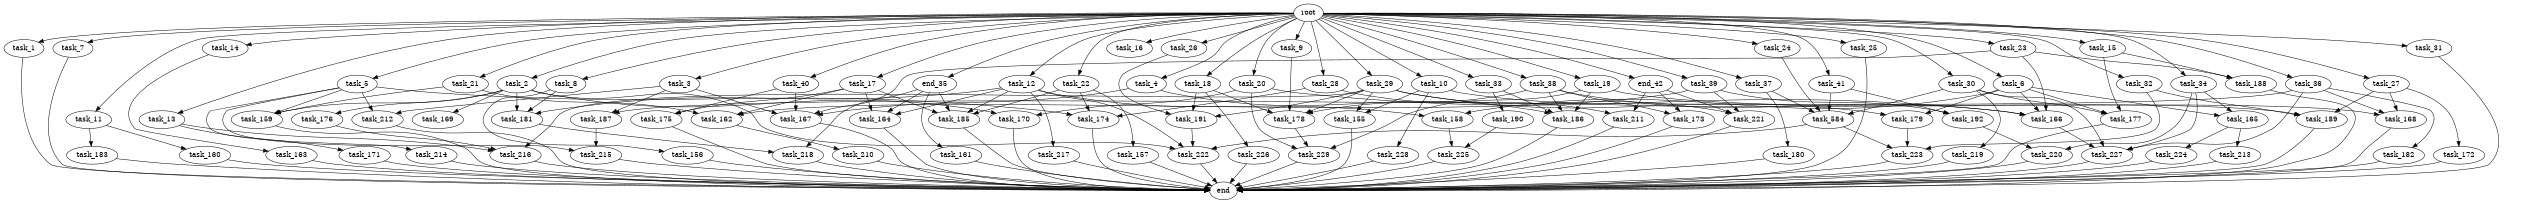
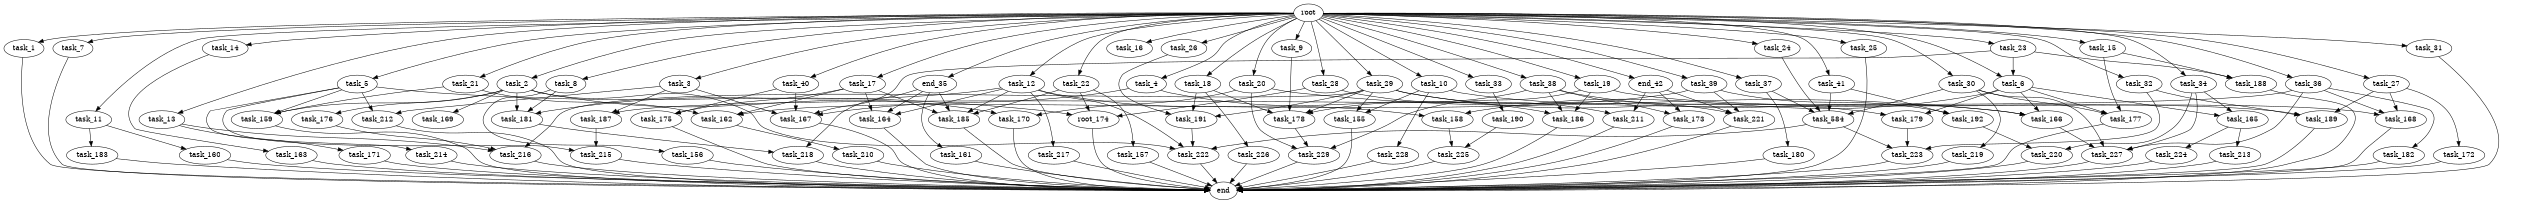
edge "task_23" -> "task_166": now "task_23" -> "task_6"
edge "task_33" -> "task_186": removed
node "task_174": label "task_174" -> "root_174"
